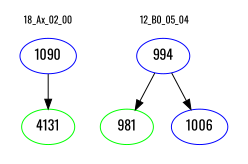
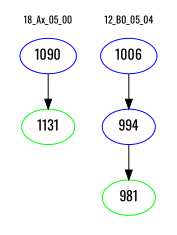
cluster "18_Ax_02_00": label "18_Ax_02_00" -> "18_Ax_05_00"
edge "994" -> "1006": reversed
node "4131": label "4131" -> "1131"
